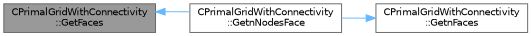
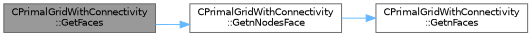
edge "CPrimalGridWithConnectivity ::GetnNodesFace" -> "CPrimalGridWithConnectivity ::GetFaces": reversed
